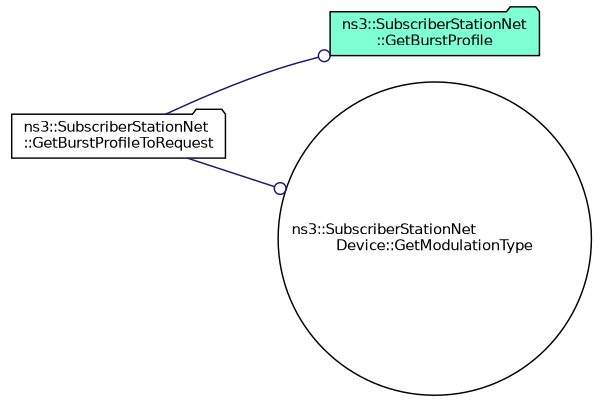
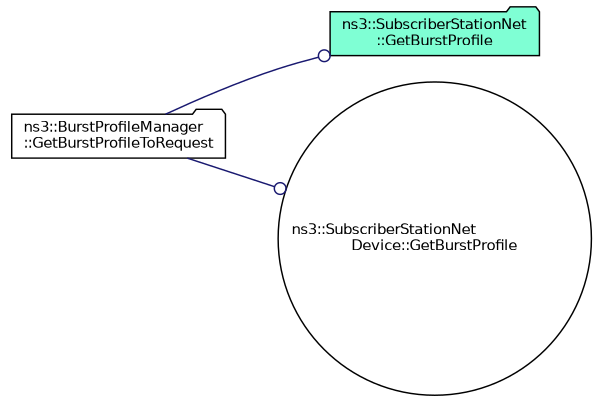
node "ns3::SubscriberStationNet ::GetBurstProfileToRequest": label "ns3::SubscriberStationNet ::GetBurstProfileToRequest" -> "ns3::BurstProfileManager ::GetBurstProfileToRequest"
node "ns3::SubscriberStationNet Device::GetModulationType": label "ns3::SubscriberStationNet Device::GetModulationType" -> "ns3::SubscriberStationNet Device::GetBurstProfile"
